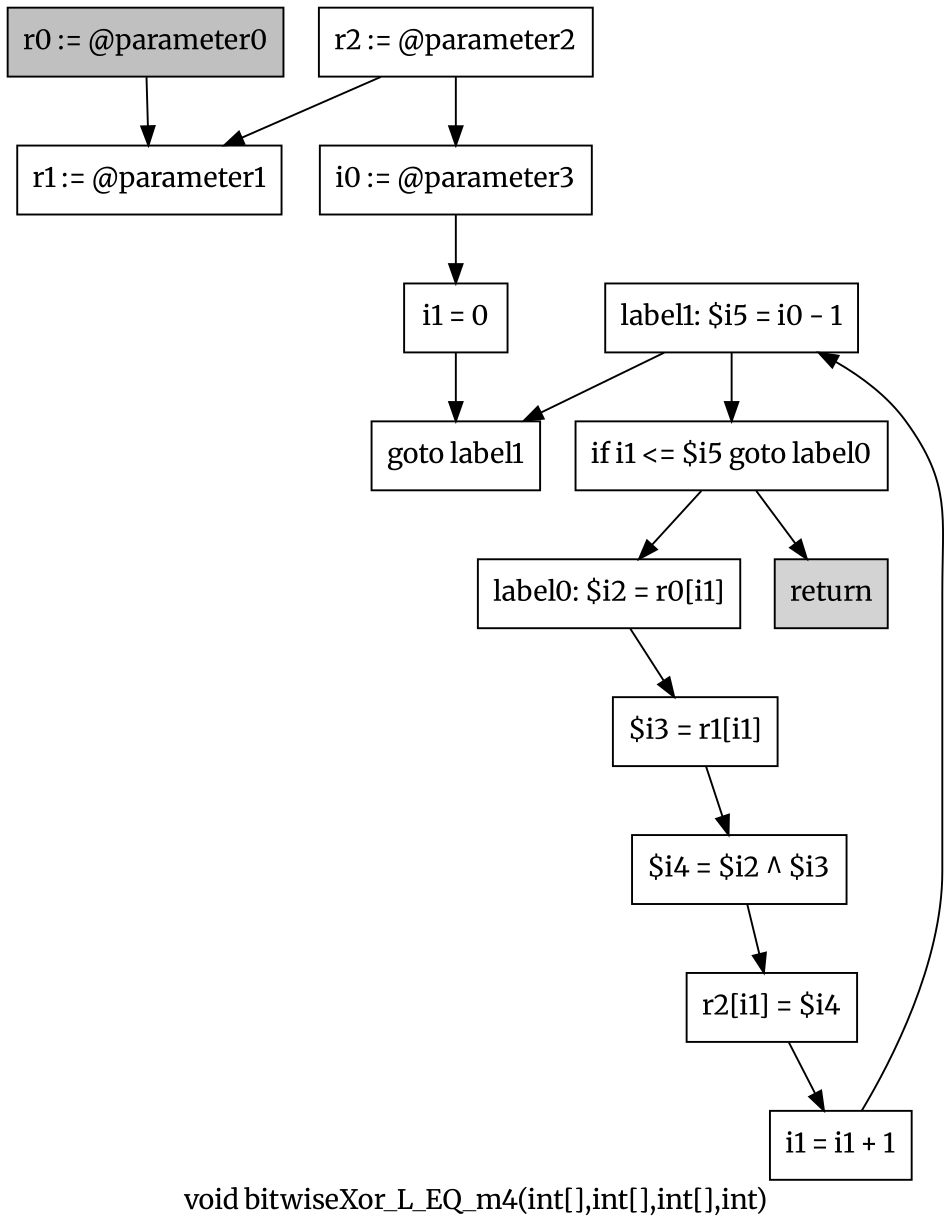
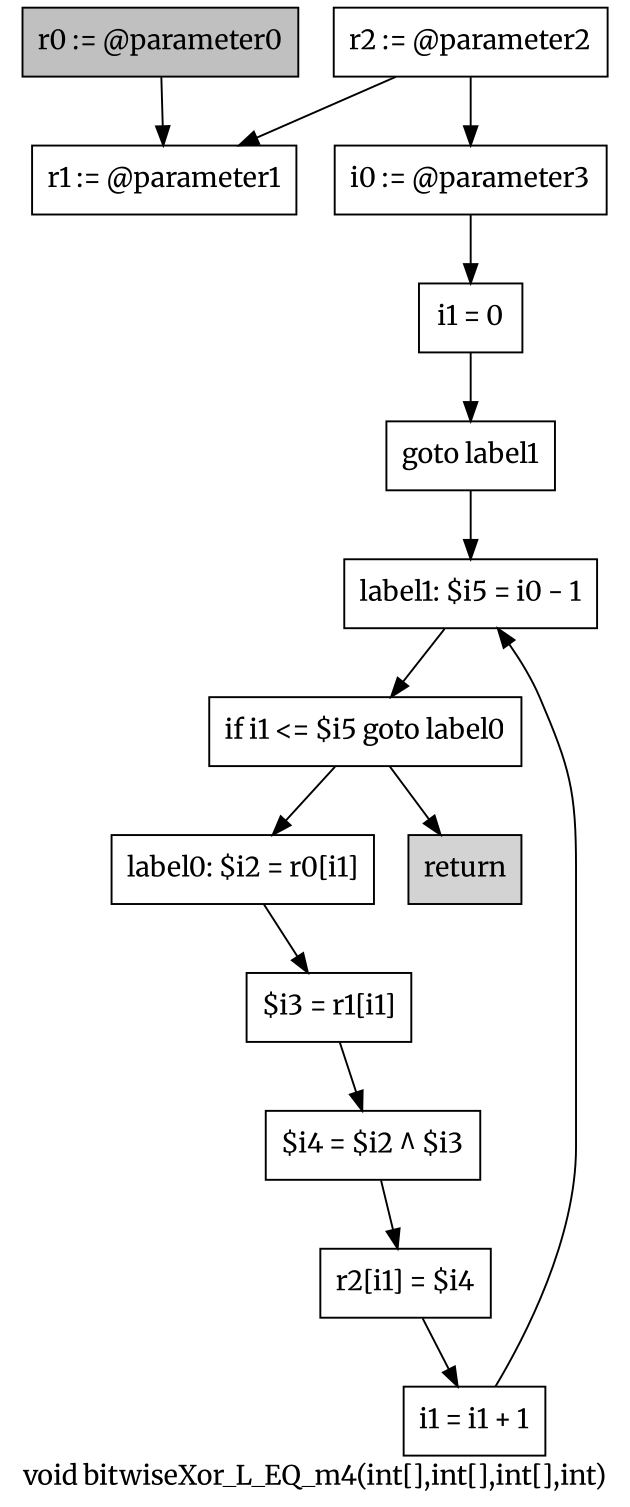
edge "label1: $i5 = i0 - 1" -> "goto label1": reversed
